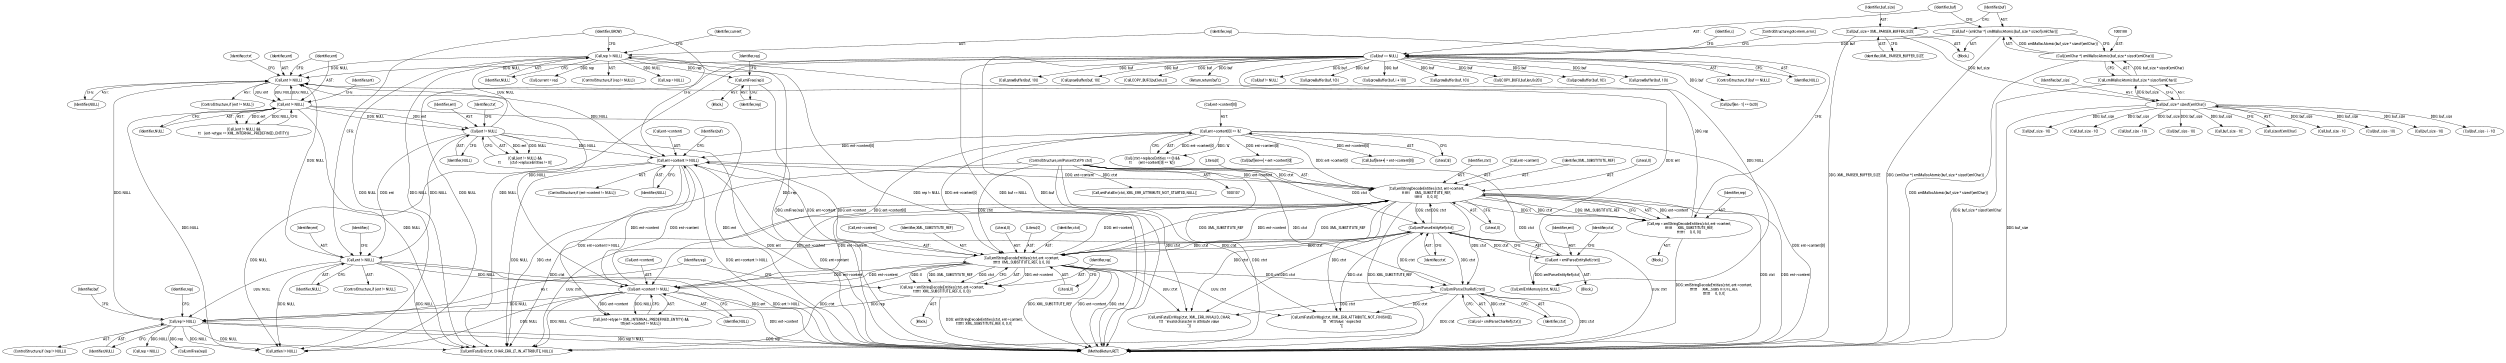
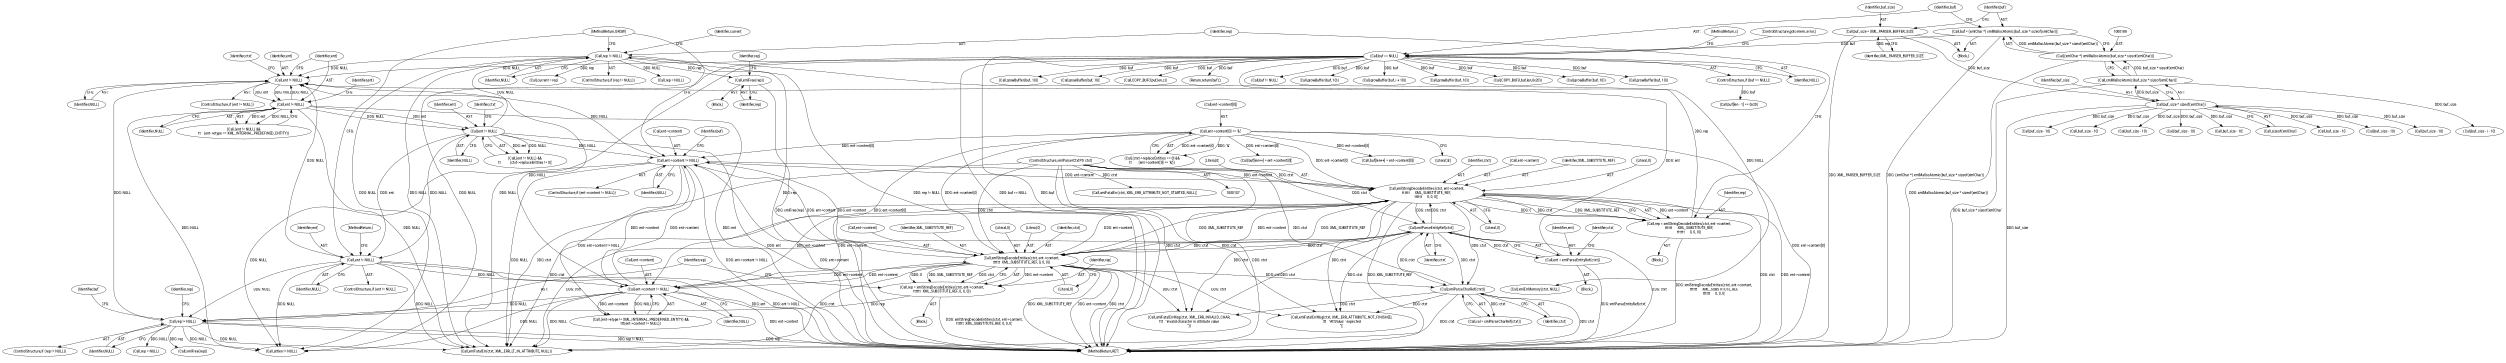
node "(Identifier,GROW)": label "(Identifier,GROW)" -> "(MethodReturn,GROW)"
node "(Identifier,c)": label "(Identifier,c)" -> "(MethodReturn,c)"
edge "(Identifier,XML_PARSER_BUFFER_SIZE)" -> "(Call,buf_size = XML_PARSER_BUFFER_SIZE)": label "AST: " -> "DDG: rep"
edge "(Call,buf == NULL)" -> "(Call,buf[len - 1] == 0x20)": now "(ControlStructure,if (buf == NULL))" -> "(Call,buf[len - 1] == 0x20)"
edge "(Call,buf_size * sizeof(xmlChar))" -> "(Call,buf_size - i - 10)": now "(Call,xmlMallocAtomic(buf_size * sizeof(xmlChar)))" -> "(Call,buf_size - i - 10)"
edge "(Literal,'&')" -> "(Call,ent->content[0] == '&')": removed, label "AST:"
edge "(ControlStructure,xmlParserCtxtPtr ctxt)" -> "(Call,xmlErrMemory(ctxt, NULL))": removed, label "DDG: ctxt"
node "(Identifier,i)": label "(Identifier,i)" -> "(MethodReturn,i)"
edge "(Call,ent = xmlParseEntityRef(ctxt))" -> "(Call,xmlErrMemory(ctxt, NULL))": now "(Call,ent = xmlParseEntityRef(ctxt))" -> "(MethodReturn,RET)"
node "(Call,xmlFatalErr(ctxt, CHAR_ERR_LT_IN_ATTRIBUTE, NULL))": label "(Call,xmlFatalErr(ctxt, CHAR_ERR_LT_IN_ATTRIBUTE, NULL))" -> "(Call,xmlFatalErr(ctxt, XML_ERR_LT_IN_ATTRIBUTE, NULL))"
